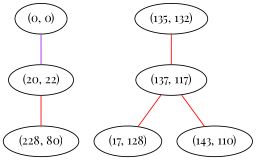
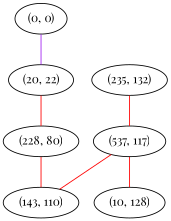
node "(135, 132)": label "(135, 132)" -> "(235, 132)"
node "(137, 117)": label "(137, 117)" -> "(537, 117)"
node "(17, 128)": label "(17, 128)" -> "(10, 128)"
edge "(228, 80)" -- "(143, 110)": added
